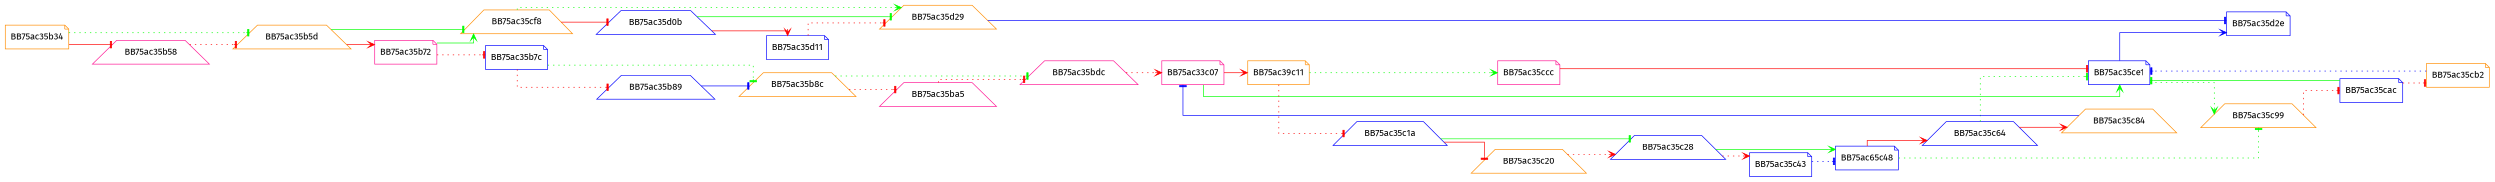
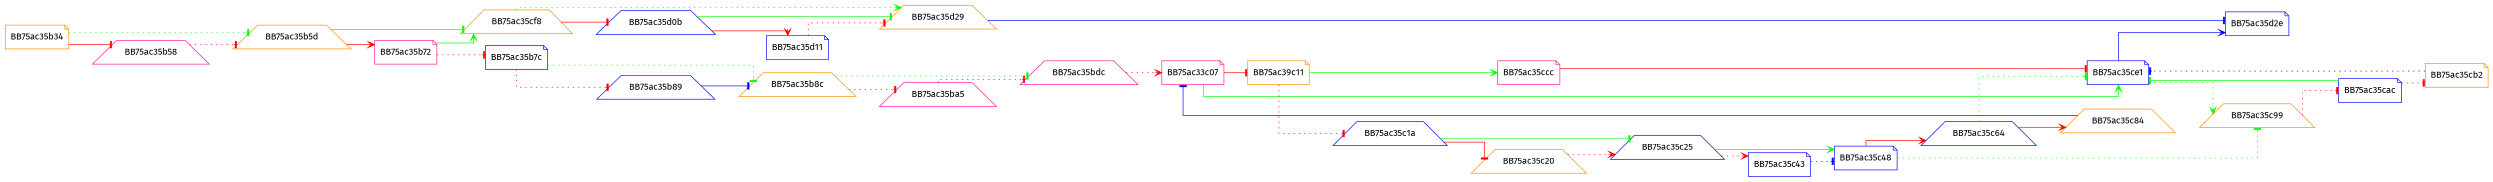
edge "BB75ac33c07" -> "BB75ac39c11": arrowhead vee -> tee
edge "BB75ac39c11" -> "BB75ac35ccc": style dotted -> solid
node "BB75ac35c28": label "BB75ac35c28" -> "BB75ac35c25"
node "BB75ac65c48": label "BB75ac65c48" -> "BB75ac35c48"
